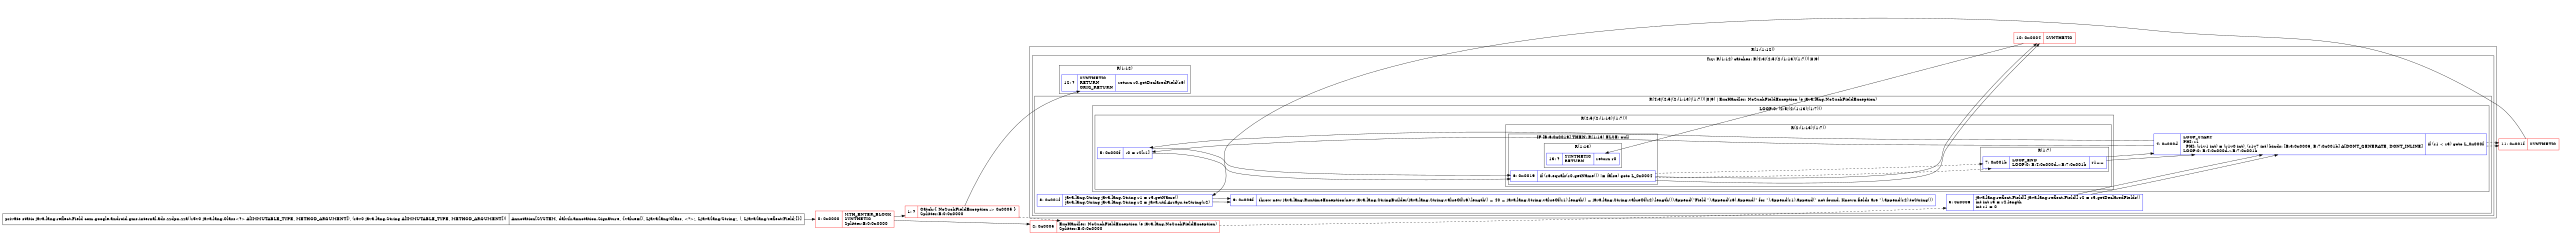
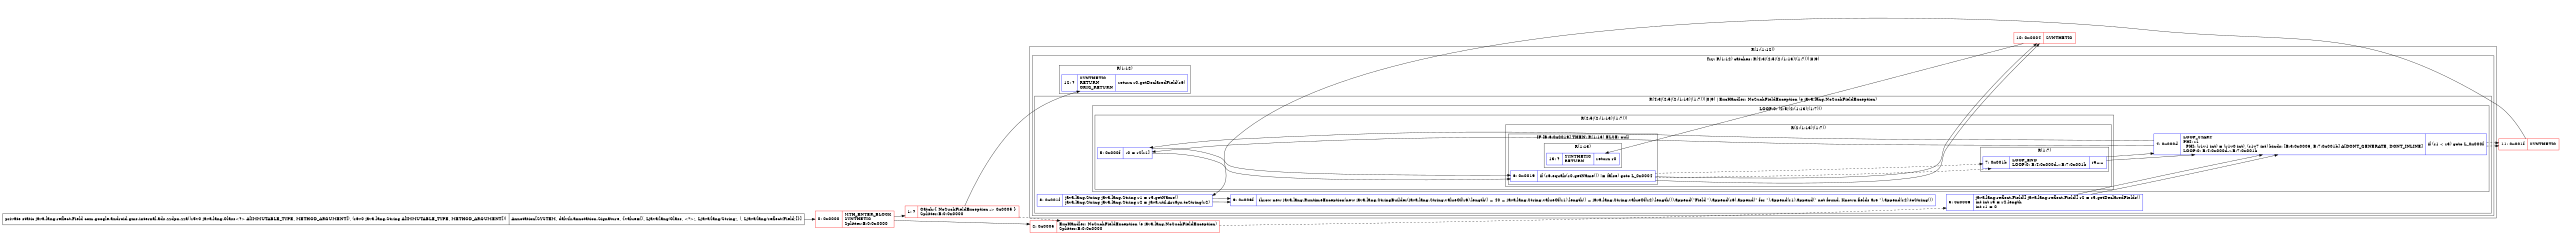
node "7: 0x001b": text "r1++" -> "r5++"
